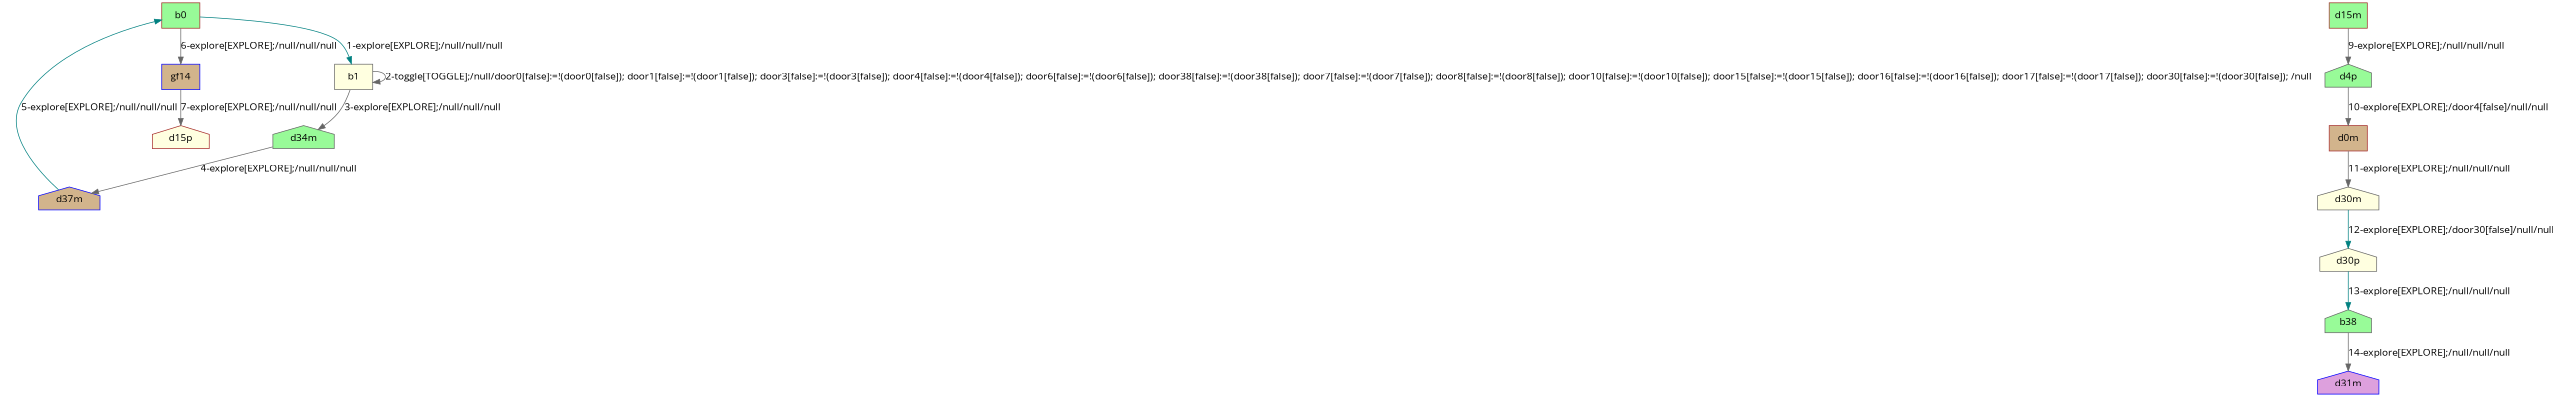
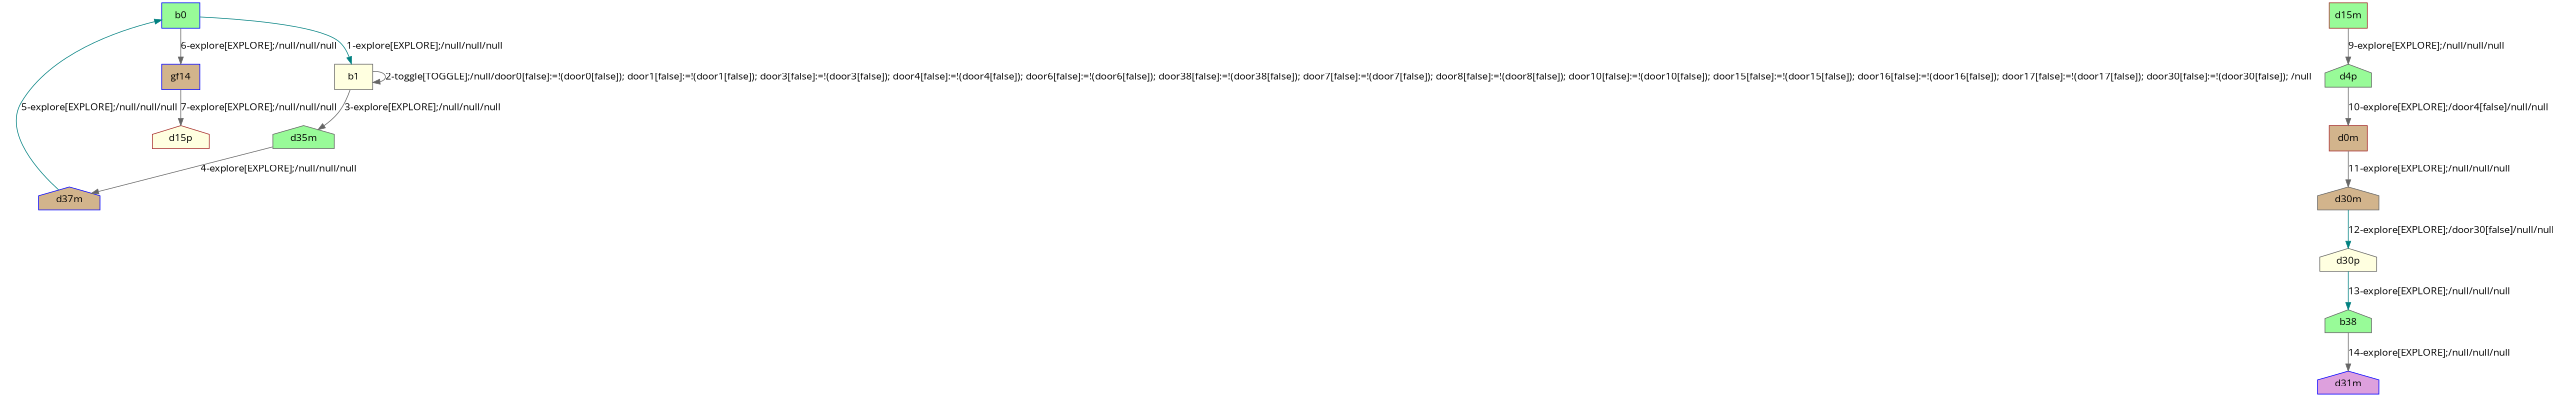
node "b0": color brown -> blue
node "d34m": label "d34m" -> "d35m"
node "d30m": fillcolor lightyellow -> tan
